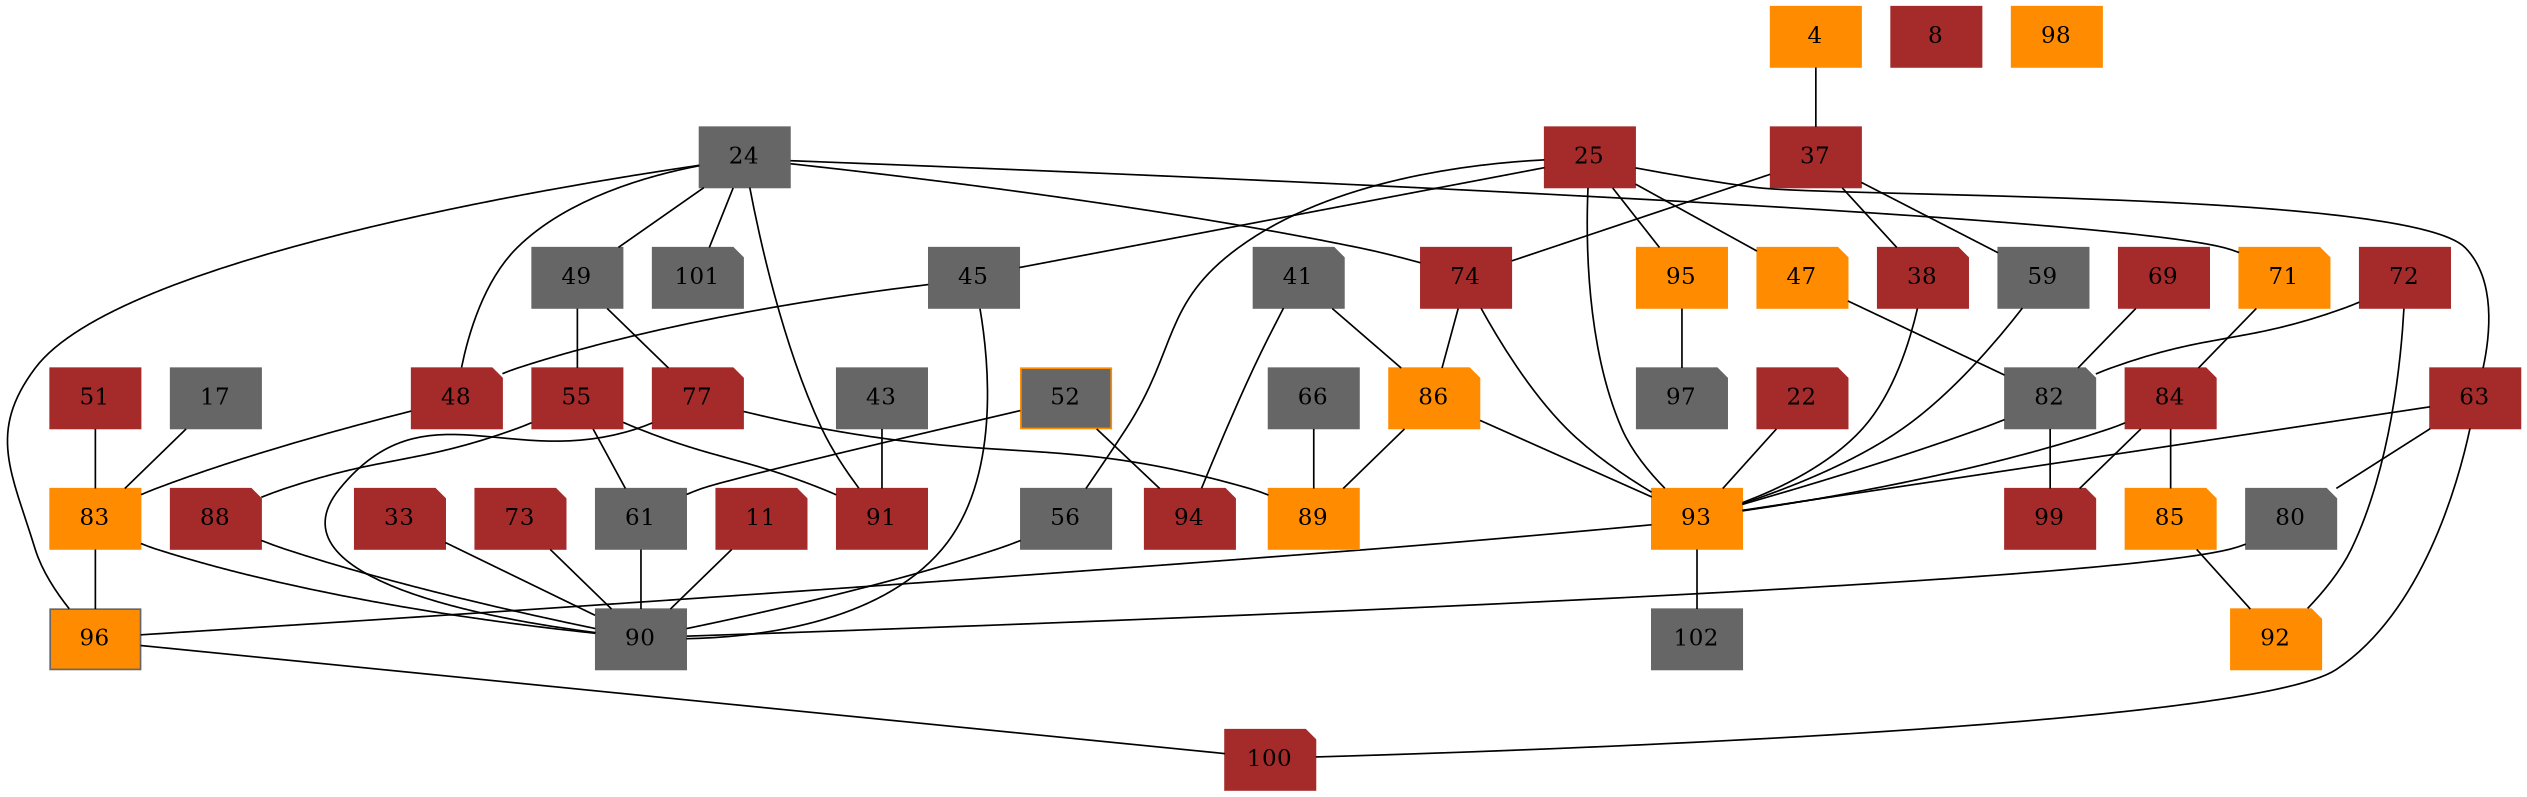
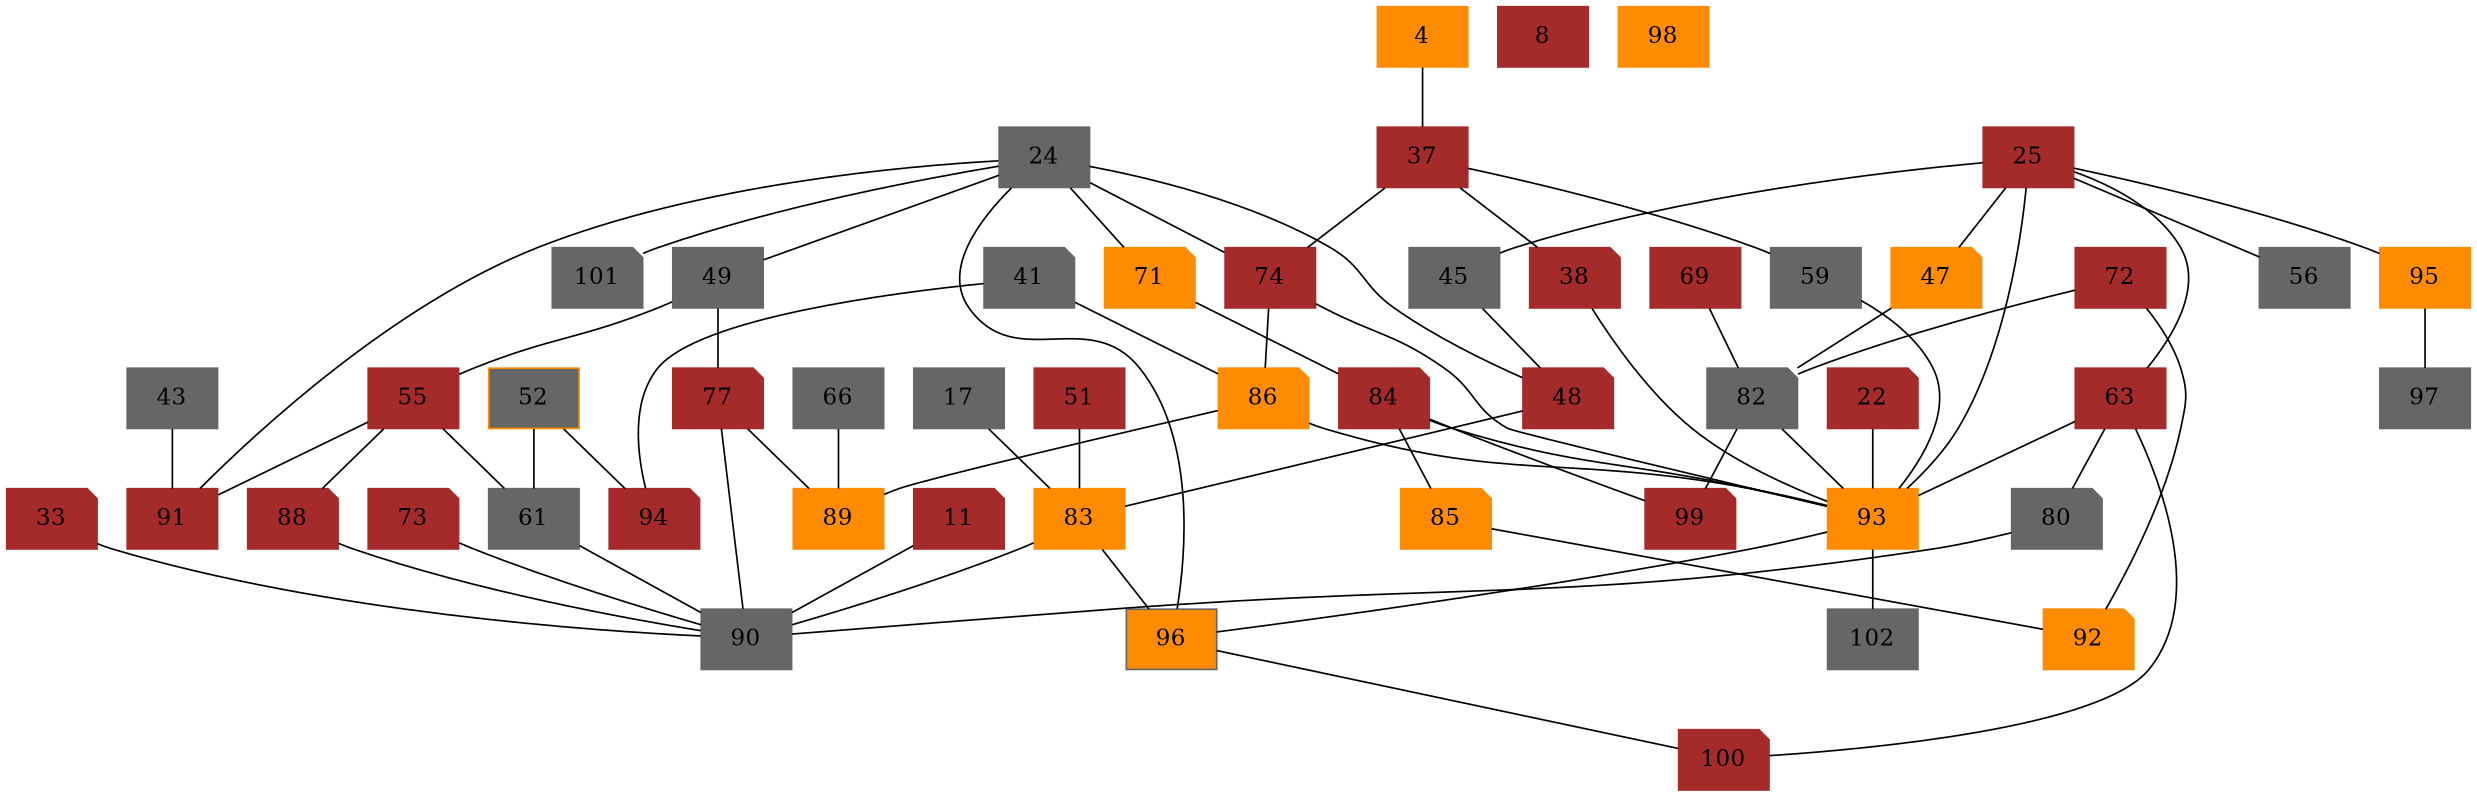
node "97": shape note -> box
edge "45" -- "90": removed
edge "56" -- "90": removed
